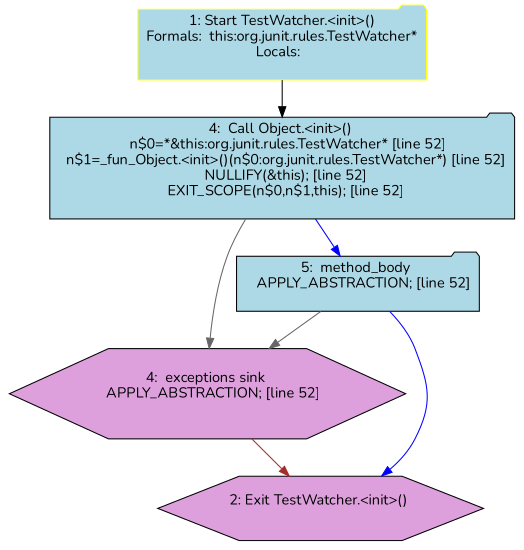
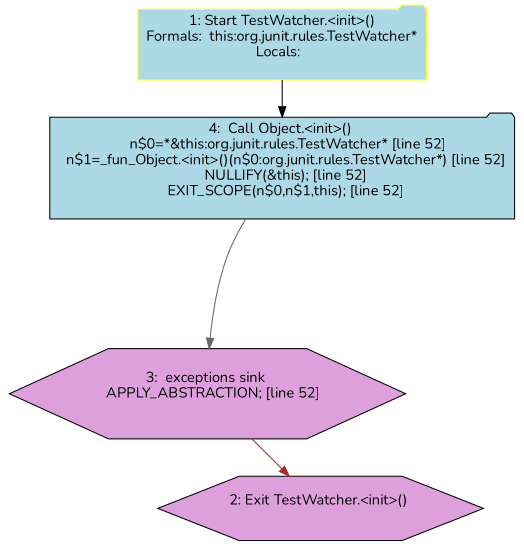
node "5:  method_body APPLY_ABSTRACTION; [line 52]": removed
node "4:  exceptions sink APPLY_ABSTRACTION; [line 52]": label "4:  exceptions sink APPLY_ABSTRACTION; [line 52]" -> "3:  exceptions sink APPLY_ABSTRACTION; [line 52]"
